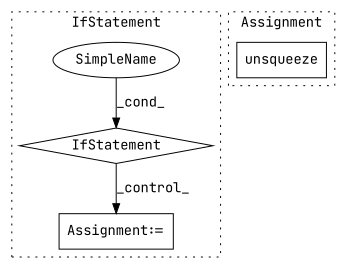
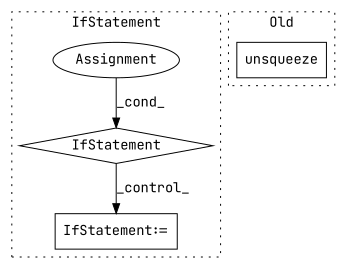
cluster "Assignment": label "Assignment" -> "Old"
node "SimpleName": label "SimpleName" -> "Assignment"
node "Assignment:=": label "Assignment:=" -> "IfStatement:="
